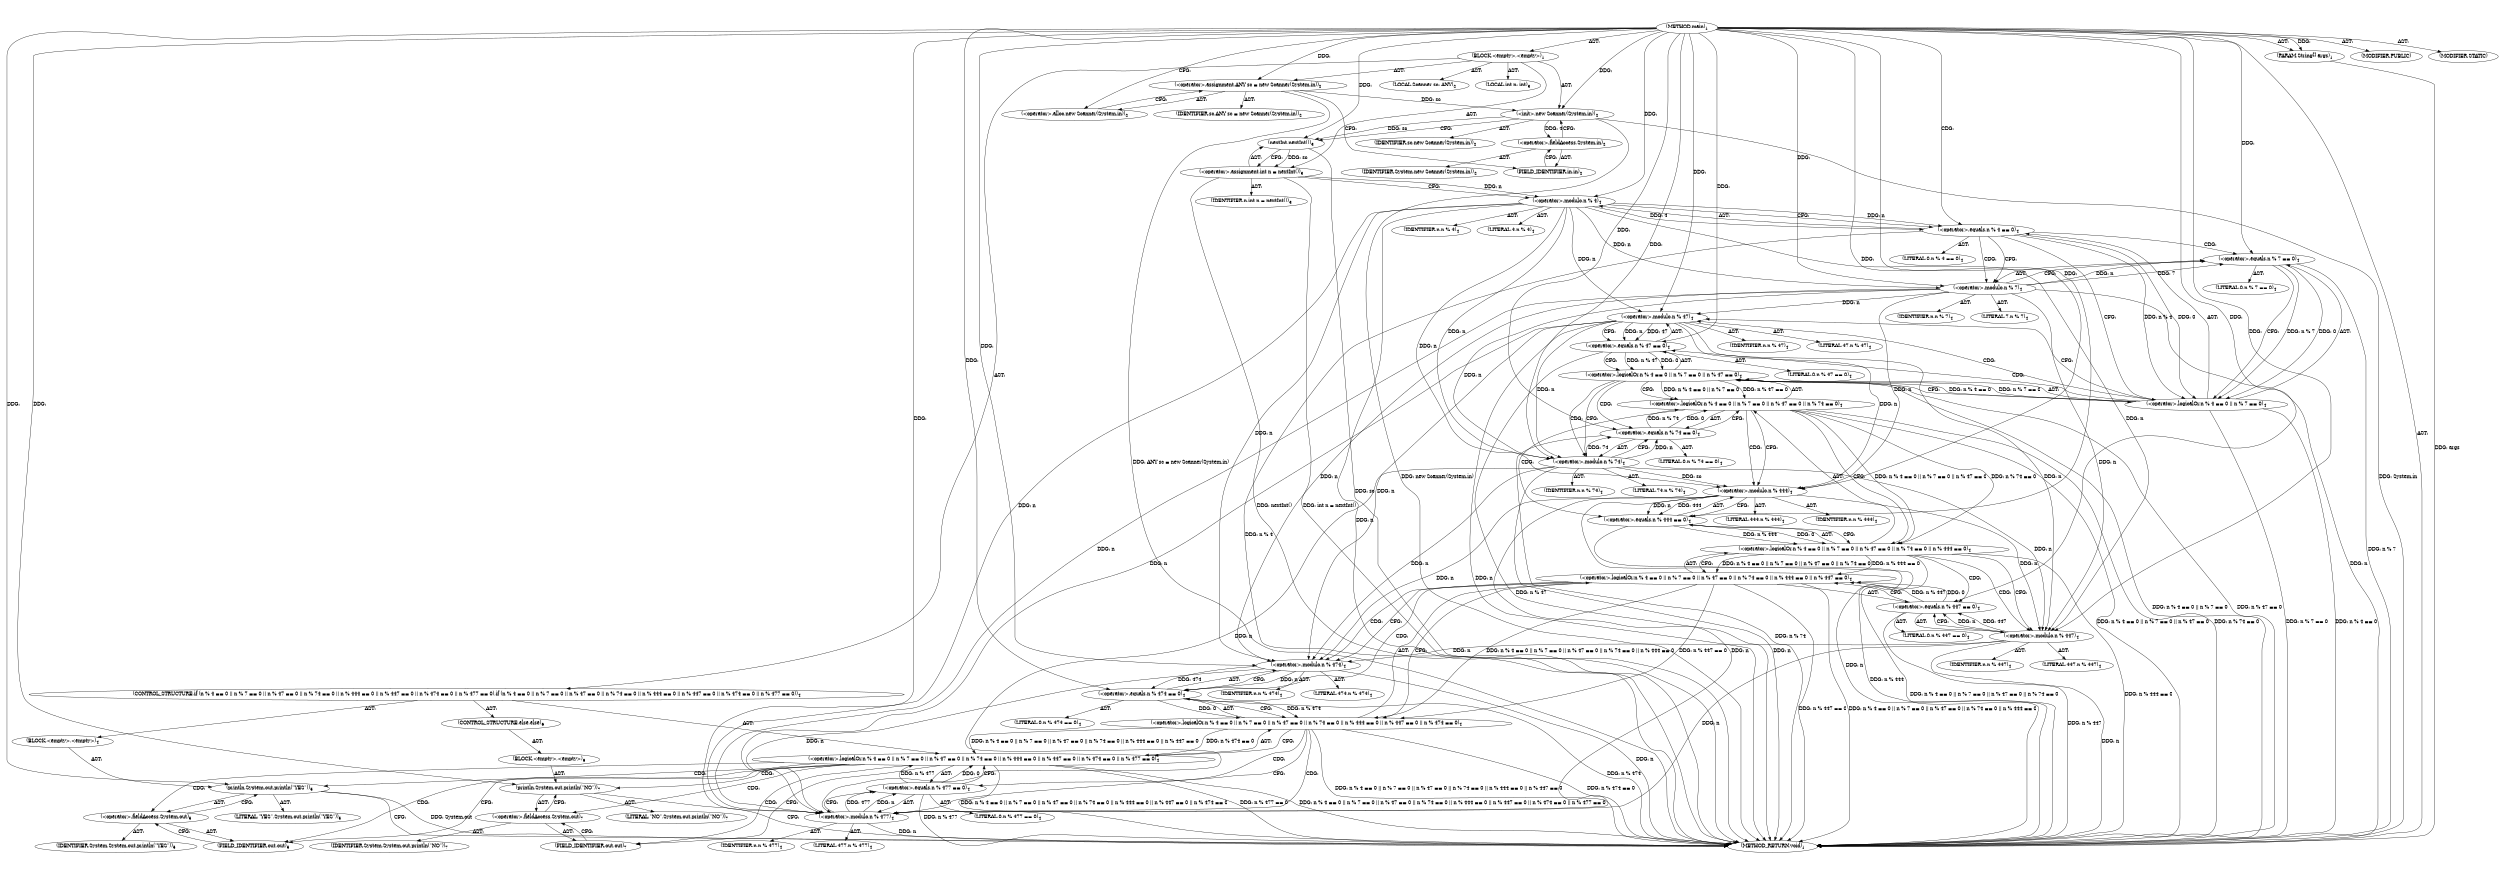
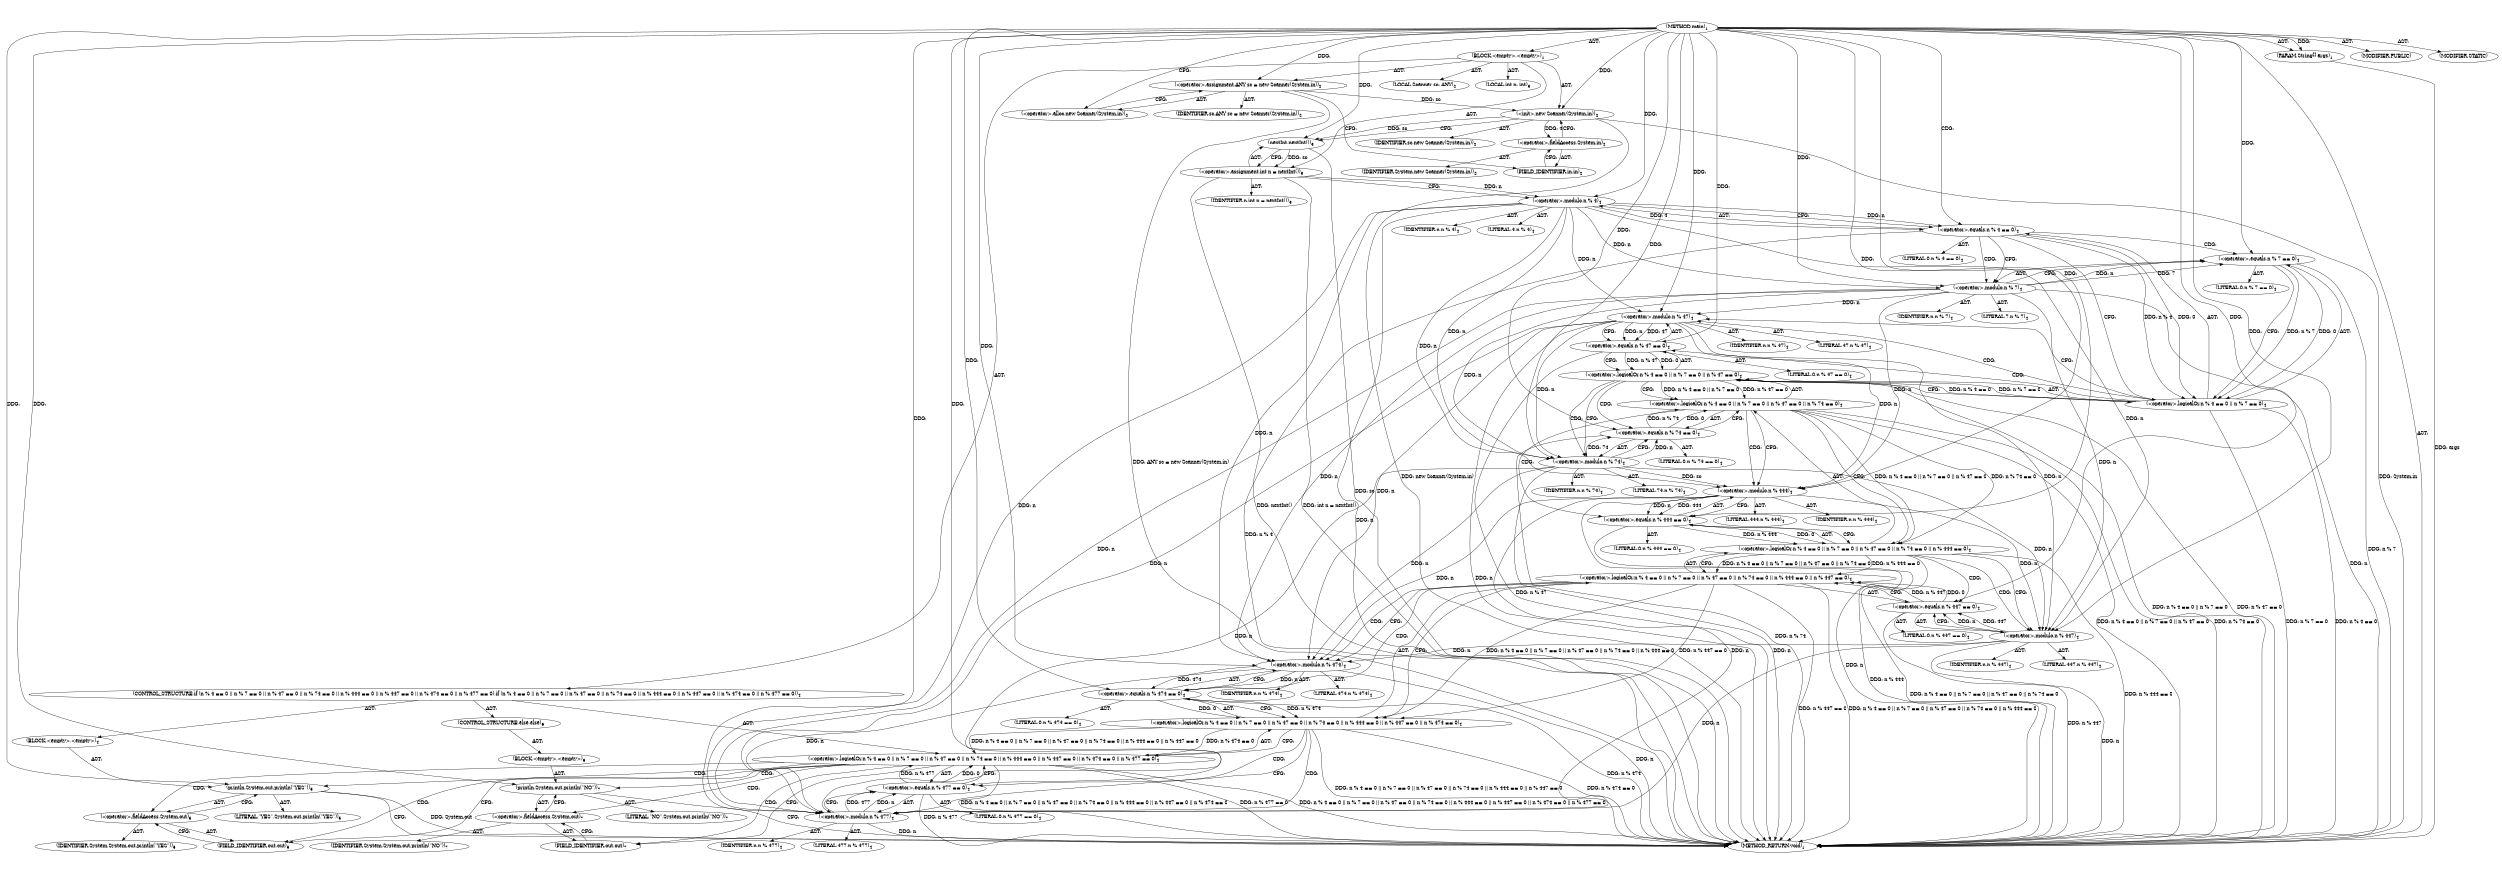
edge "(METHOD,main)" -> "(<operator>.equals,n % 477 == 0)": added, label "DDG:"
node "(LITERAL,0,n % 444 == 0)": added
